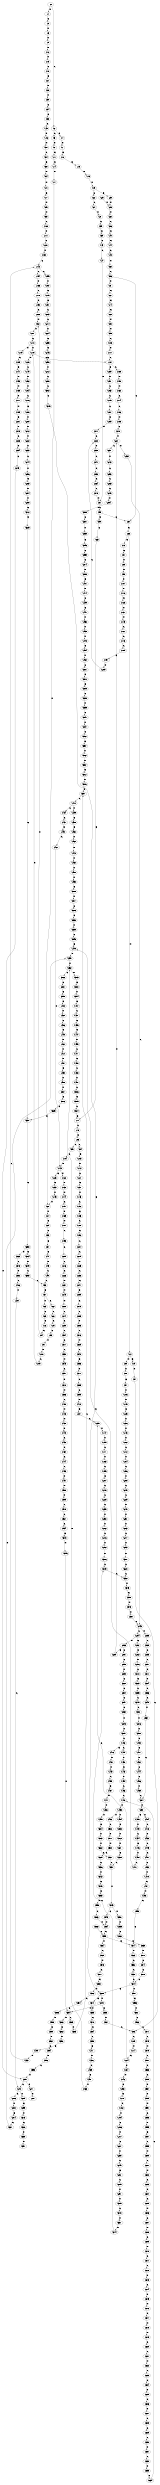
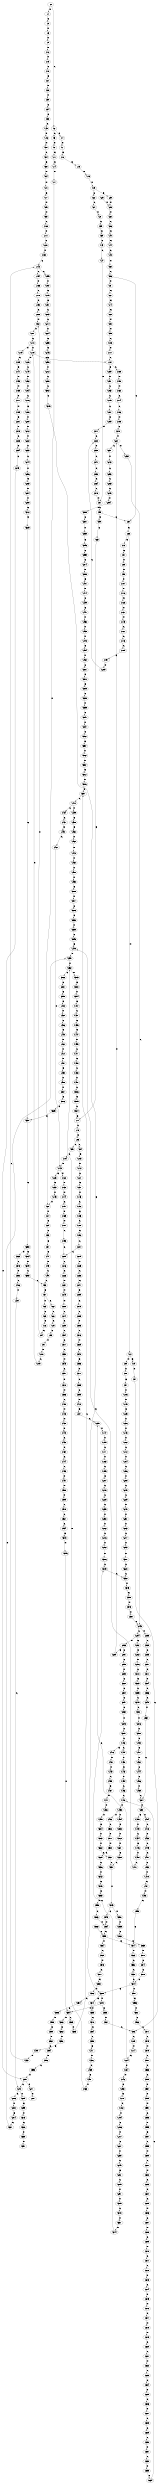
edge "S204" -> "S215": now "S204" -> "S205"
